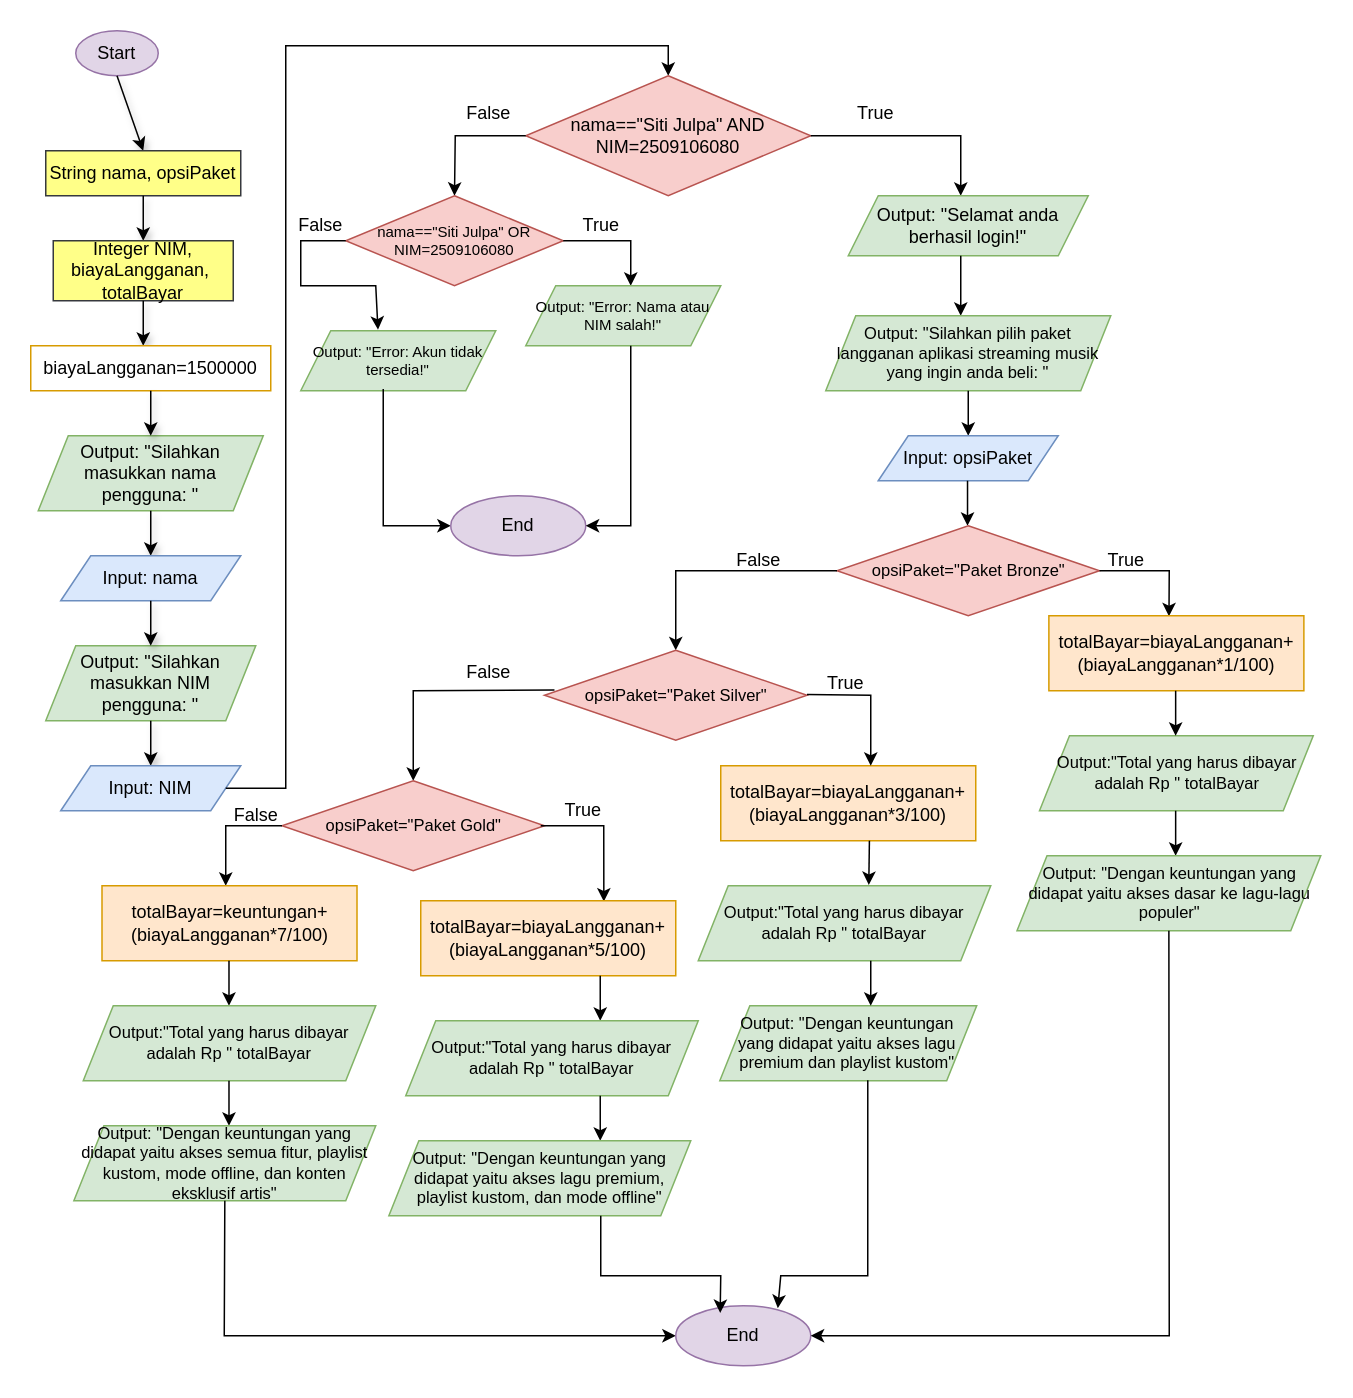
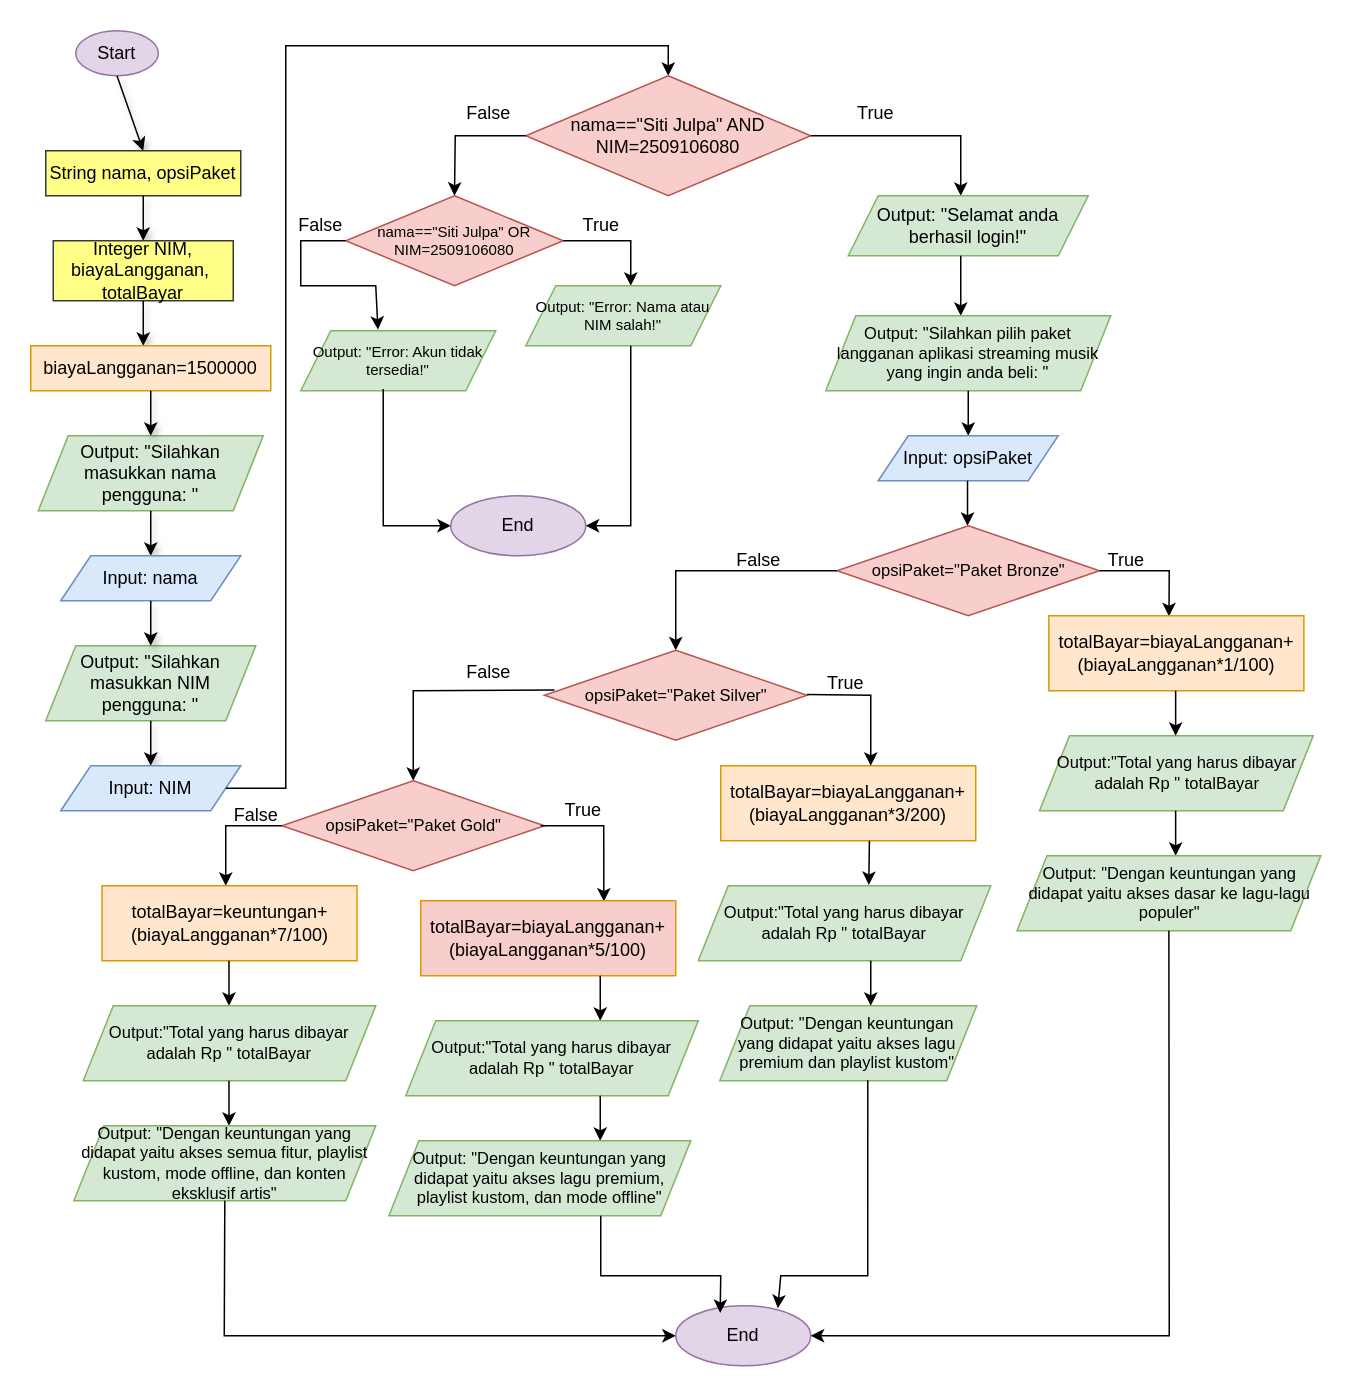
node "biayaLangganan=1500000": fillcolor #ffffff -> #ffe6cc
node "totalBayar=biayaLangganan+(biayaLangganan*3/100)": label "totalBayar=biayaLangganan+(biayaLangganan*3/100)" -> "totalBayar=biayaLangganan+(biayaLangganan*3/200)"
node "totalBayar=biayaLangganan+(biayaLangganan*5/100)": fillcolor #ffe6cc -> #f8cecc
